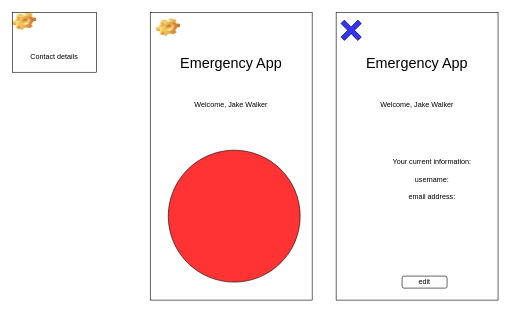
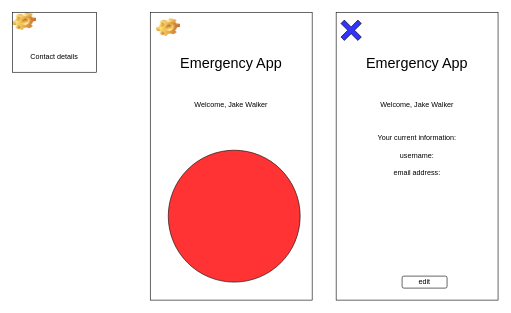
node "Your current information: username: email address:": moved (432, 177) -> (417, 153)
